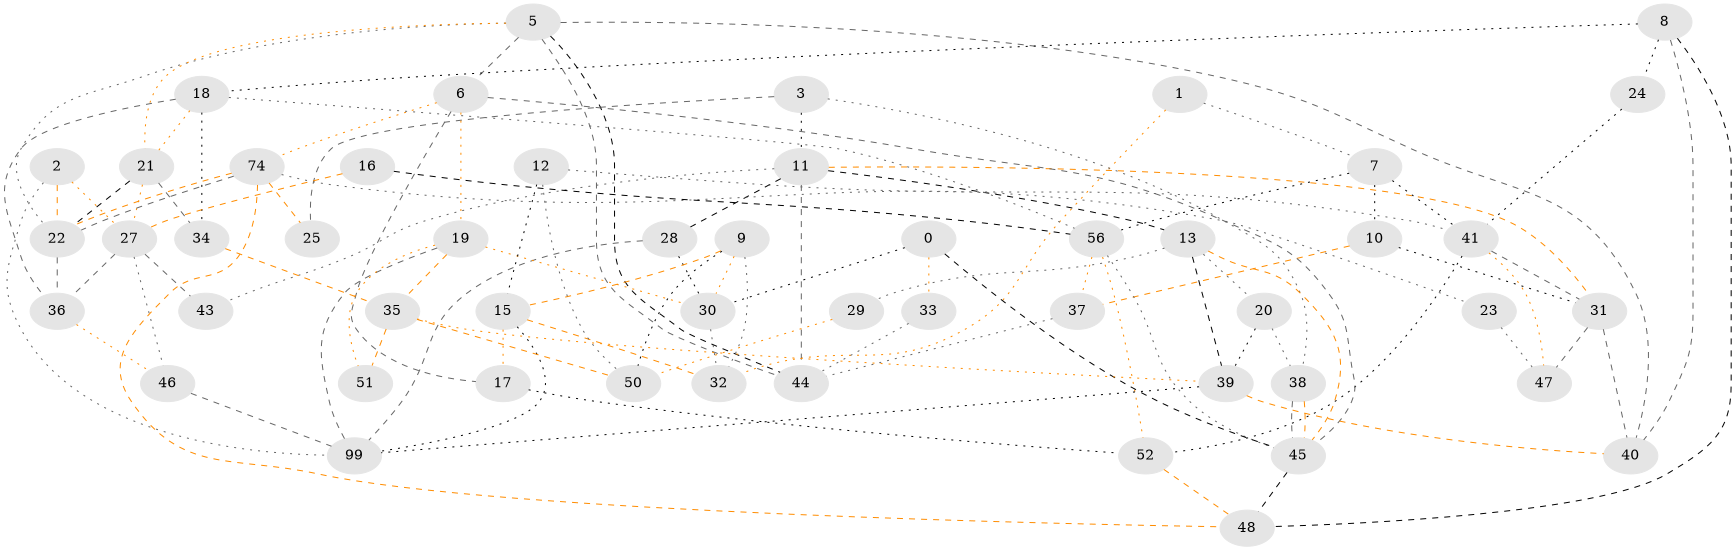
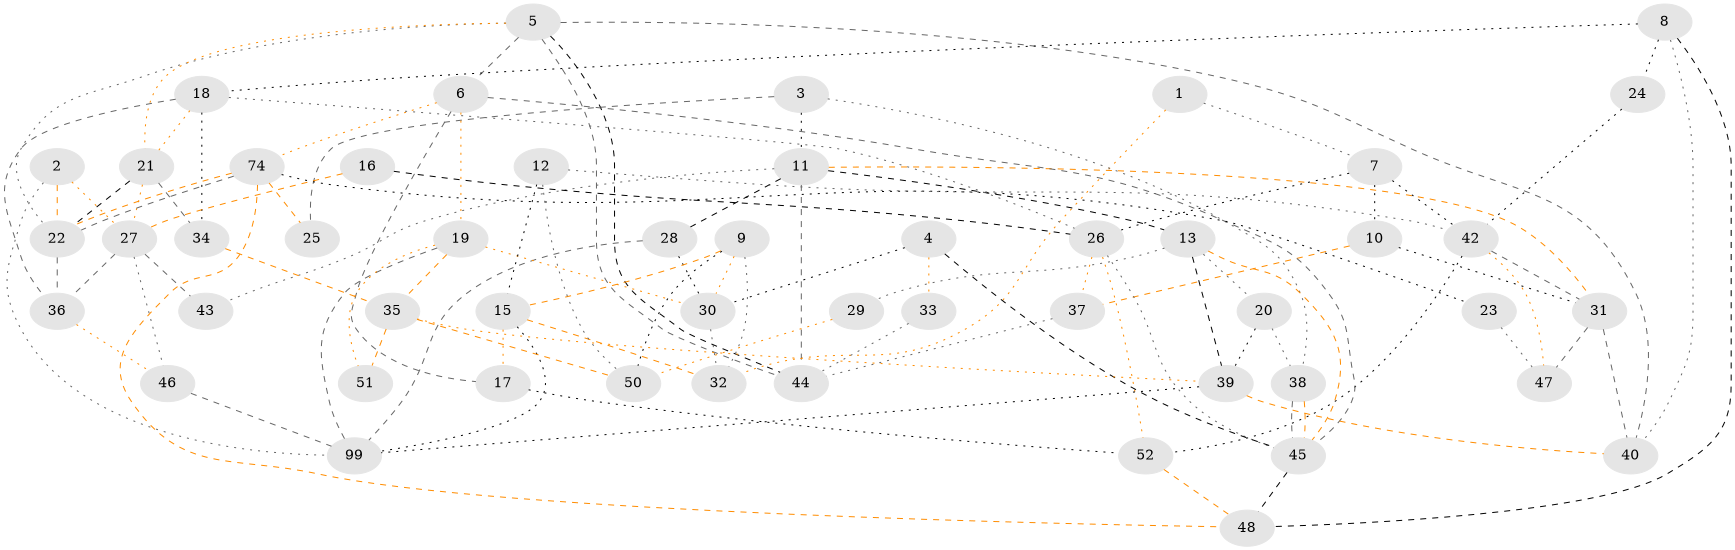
edge "74" -- "23": color gray40 -> black
node "0": label "0" -> "4"
node "56": label "56" -> "26"
node "41": label "41" -> "42"
edge "8" -- "40": style dashed -> dotted
